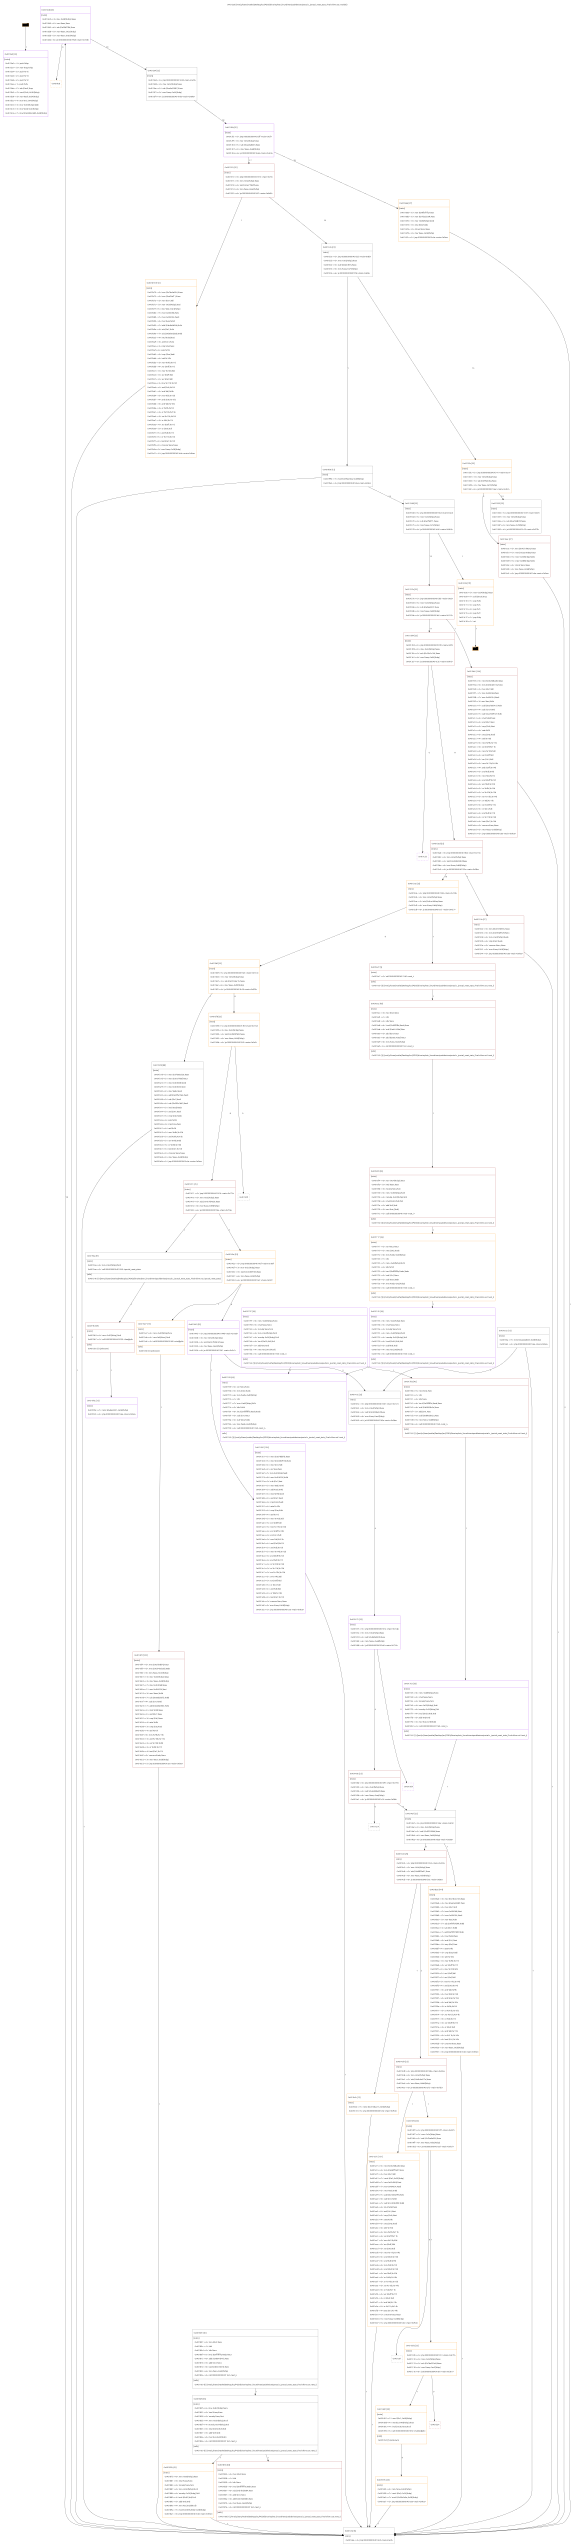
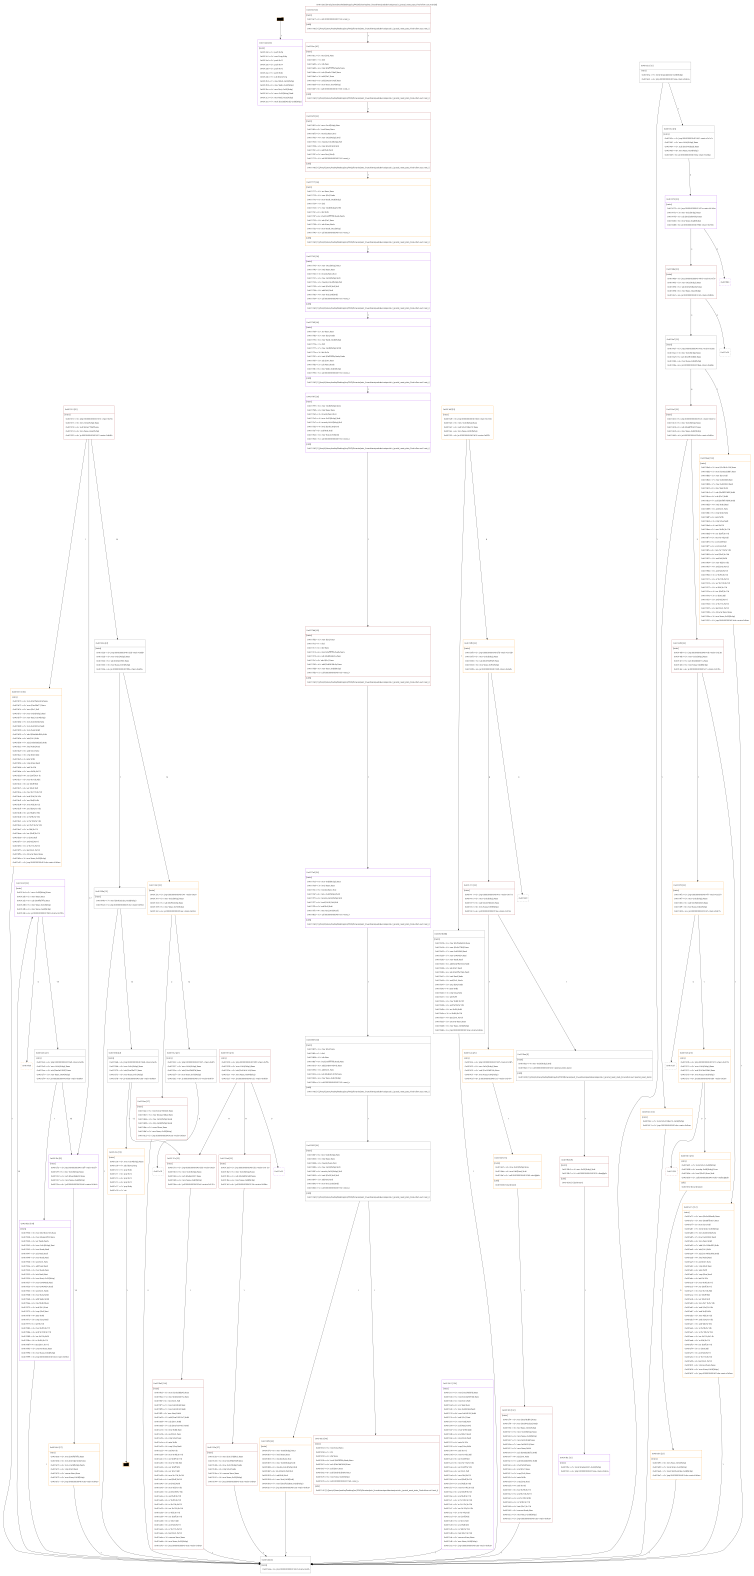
edge "0x4012fa [22]" -> "0x401310 [22]": reversed
edge "0x40137e [22]" -> "0x401394 [25]": reversed
node "0x4013c6 [25]": removed
node "0x401c19": added
node "0x401936 [104]": added
node "0x401443 [25]": removed
edge "0x401797 [36]" -> "0x401769 [46]": reversed
edge "0x4017e3 [36]" -> "0x4014a7 [25]": now "0x4017e3 [36]" -> "0x401807 [40]"
